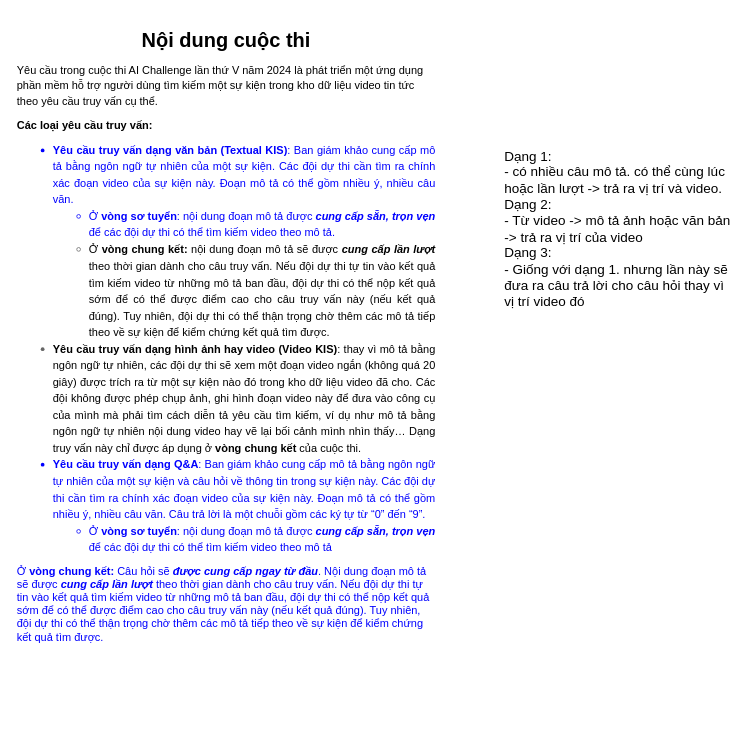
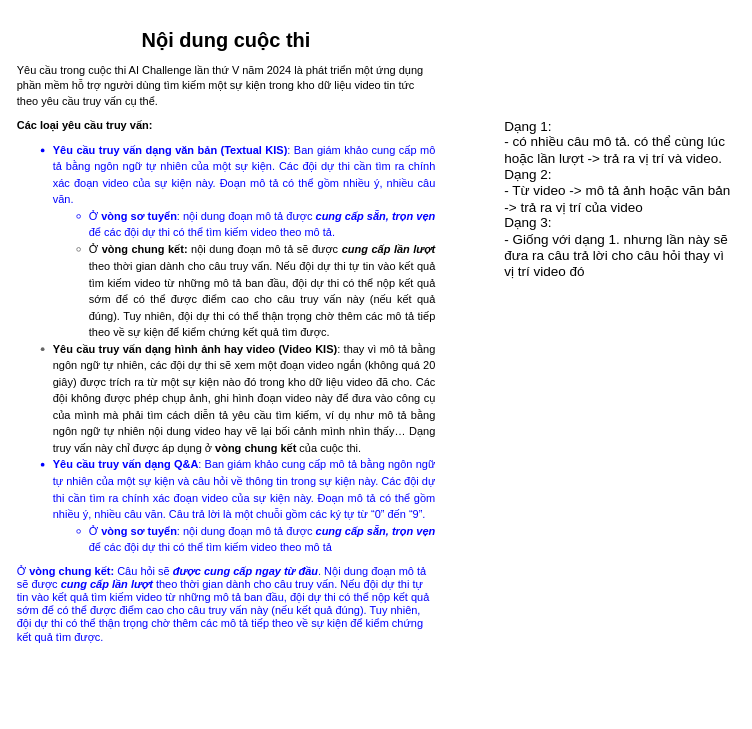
node "Dạng 1: - có nhiều câu mô tả. có thể cùng lúc hoặc lần lượt -> trả ra vị trí và video. Dạng 2: - Từ video -> mô tả ảnh hoặc văn bản -> trả ra vị trí của video Dạng 3: - Giống với dạng 1. nhưng lần này sẽ đưa ra câu trả lời cho câu hỏi thay vì vị trí video đó": moved (619, 229) -> (619, 199)
